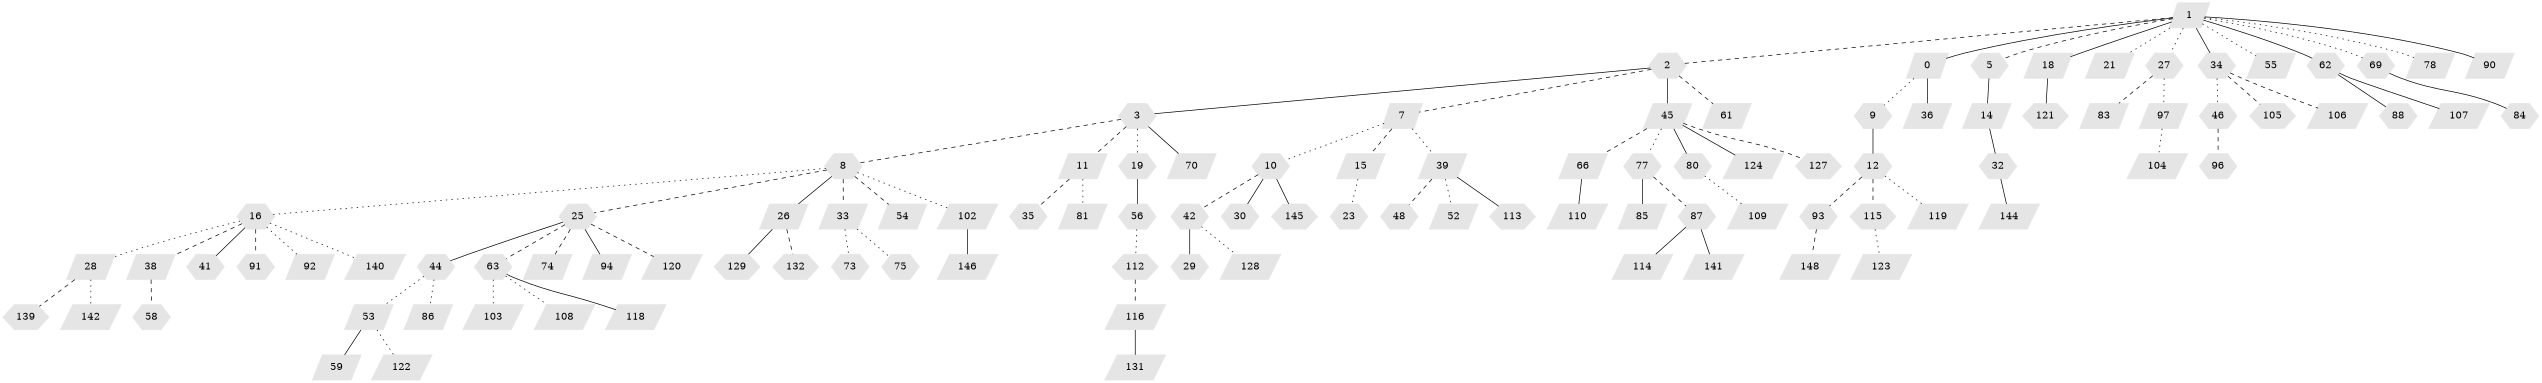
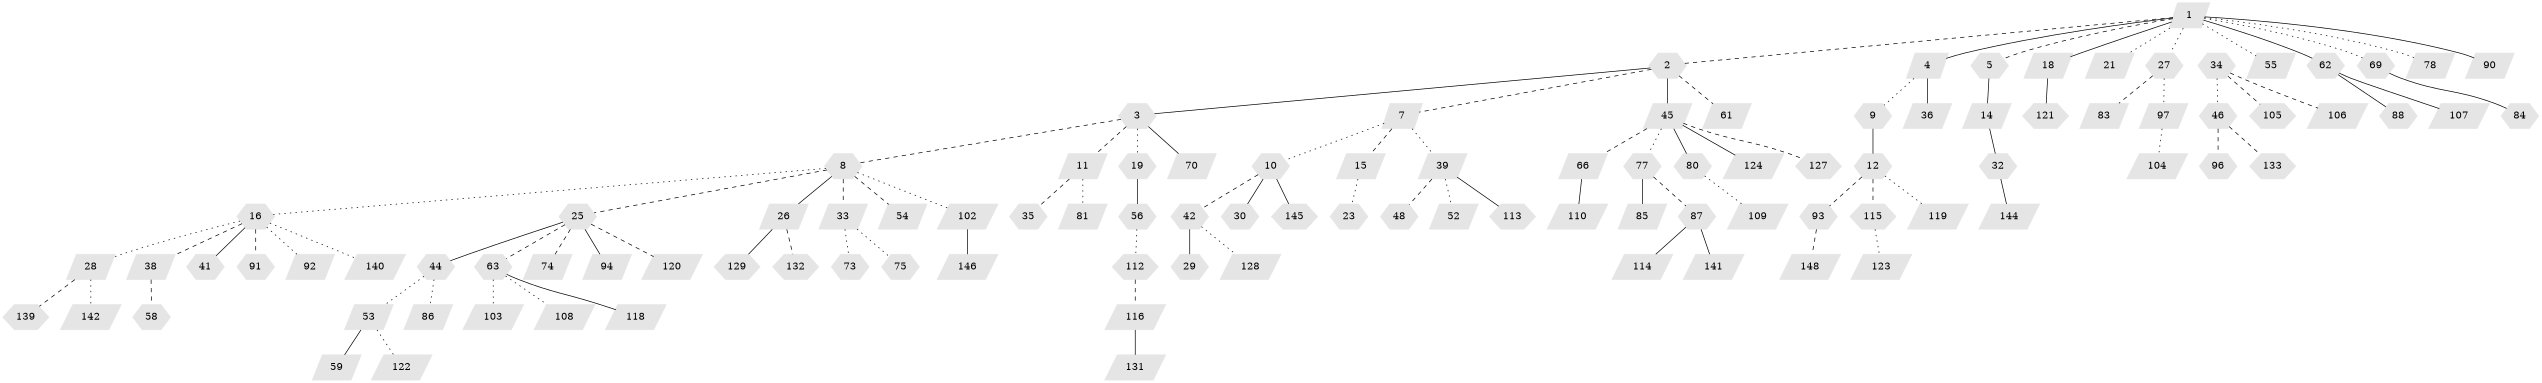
edge "1" -- "34": removed
node "0": label "0" -> "4"
node "133": added
